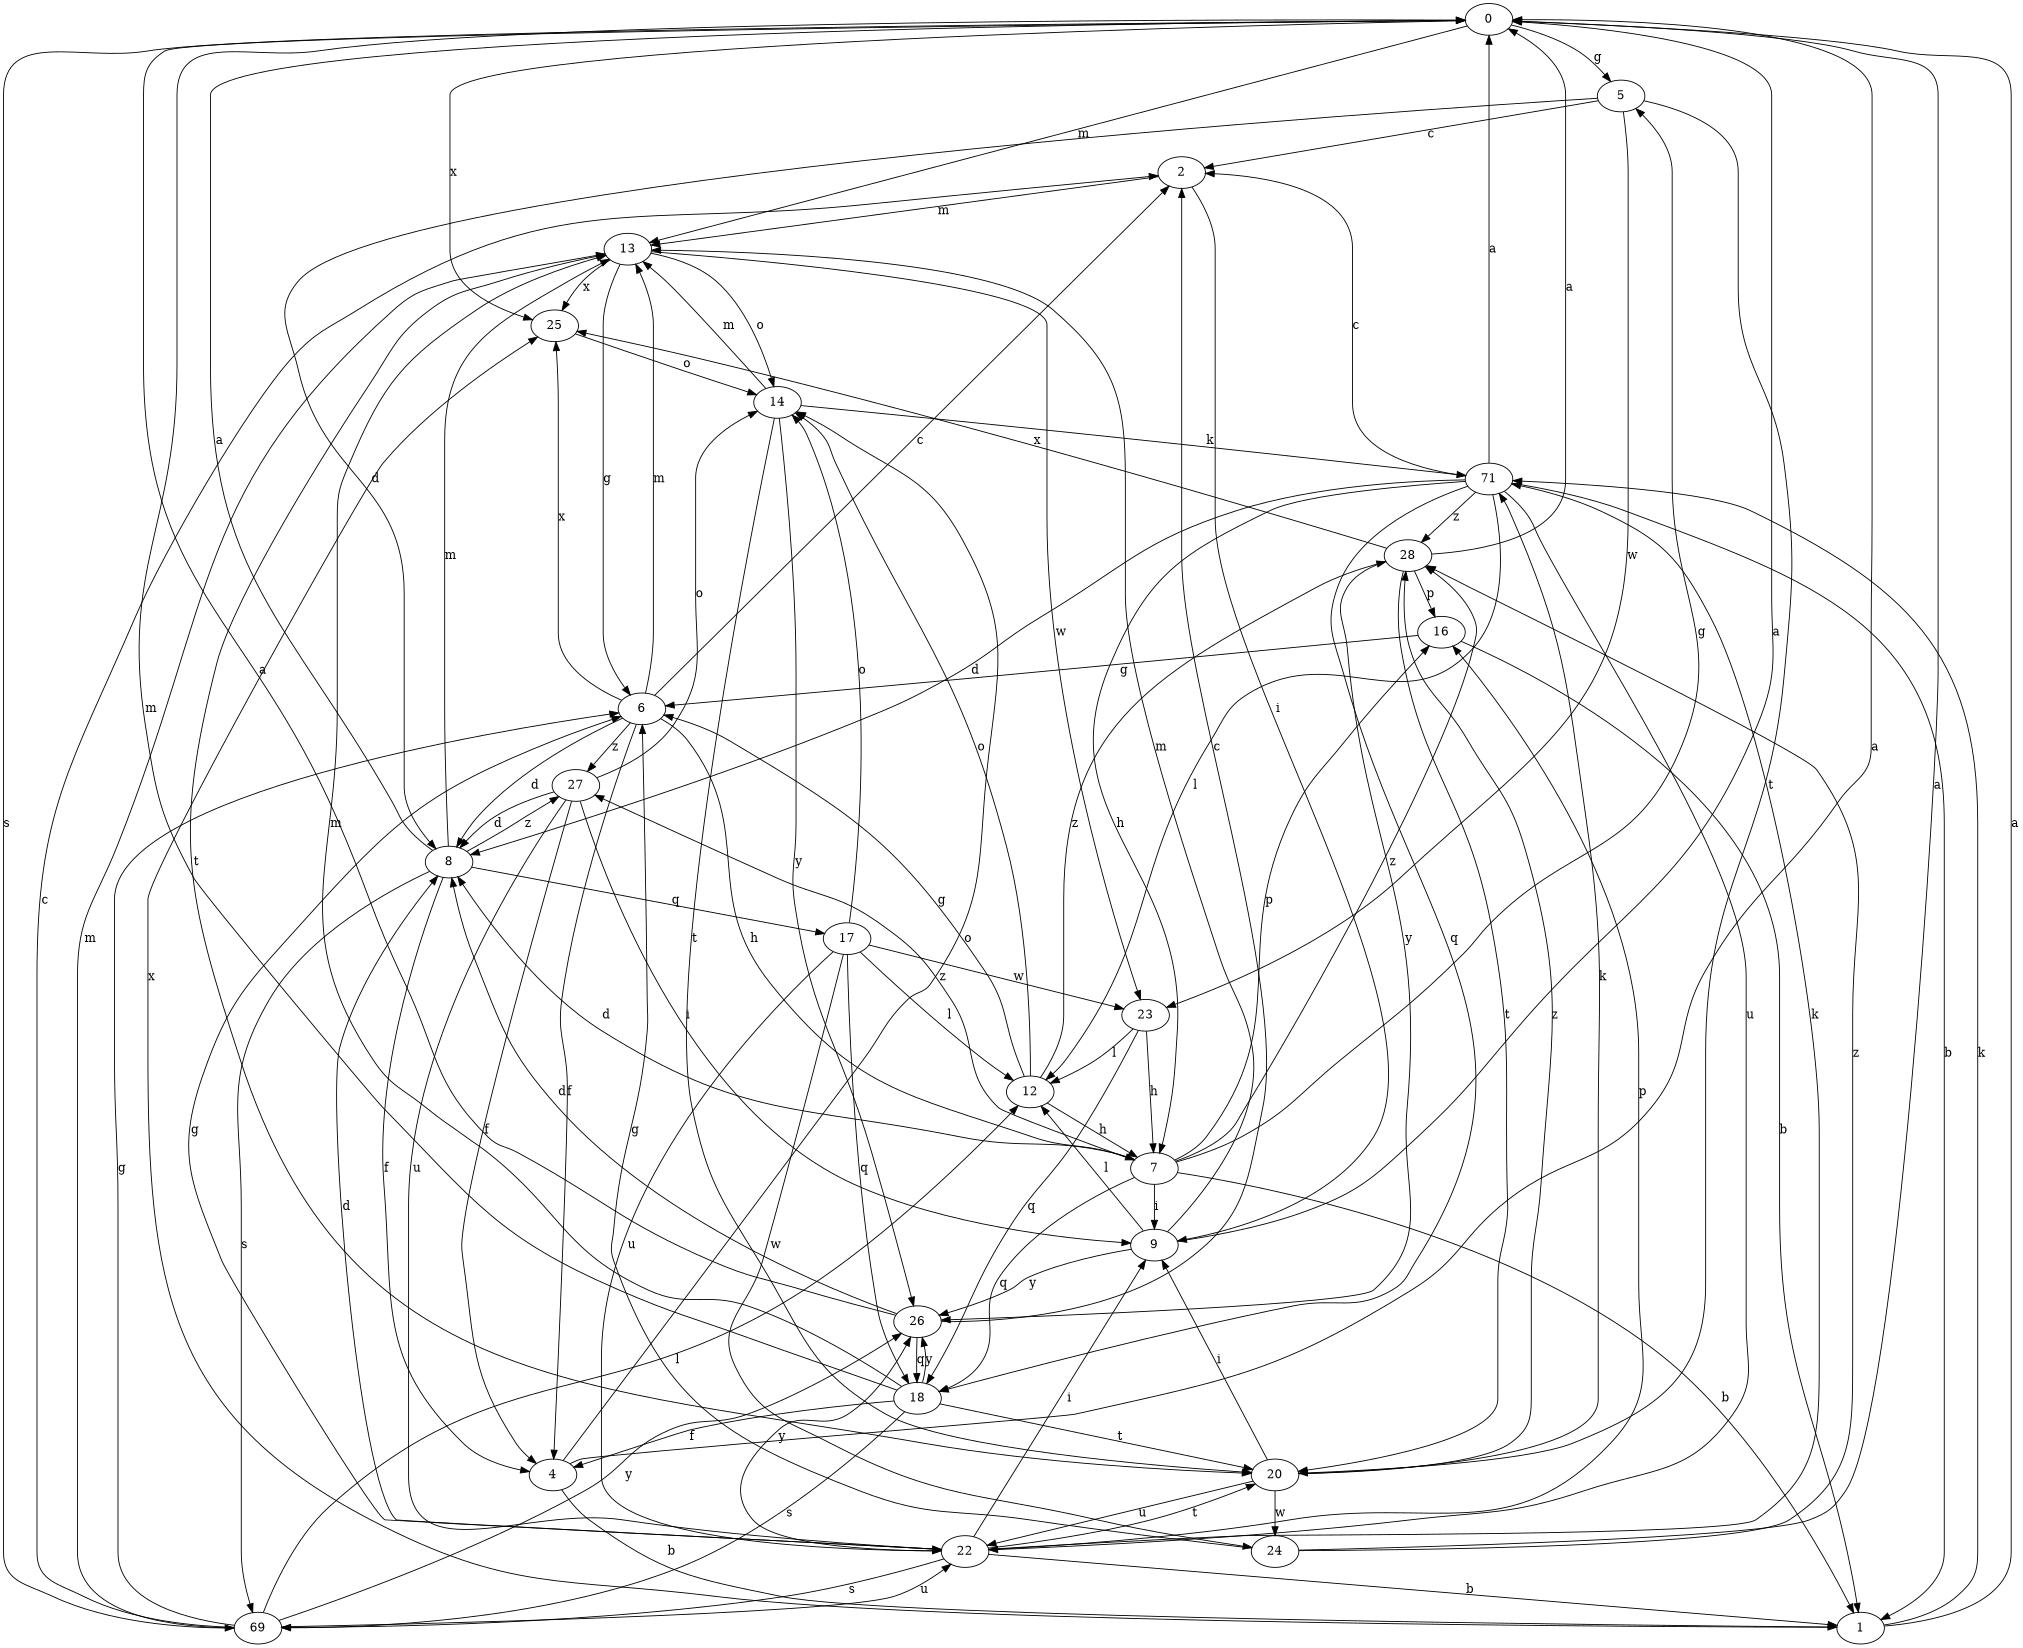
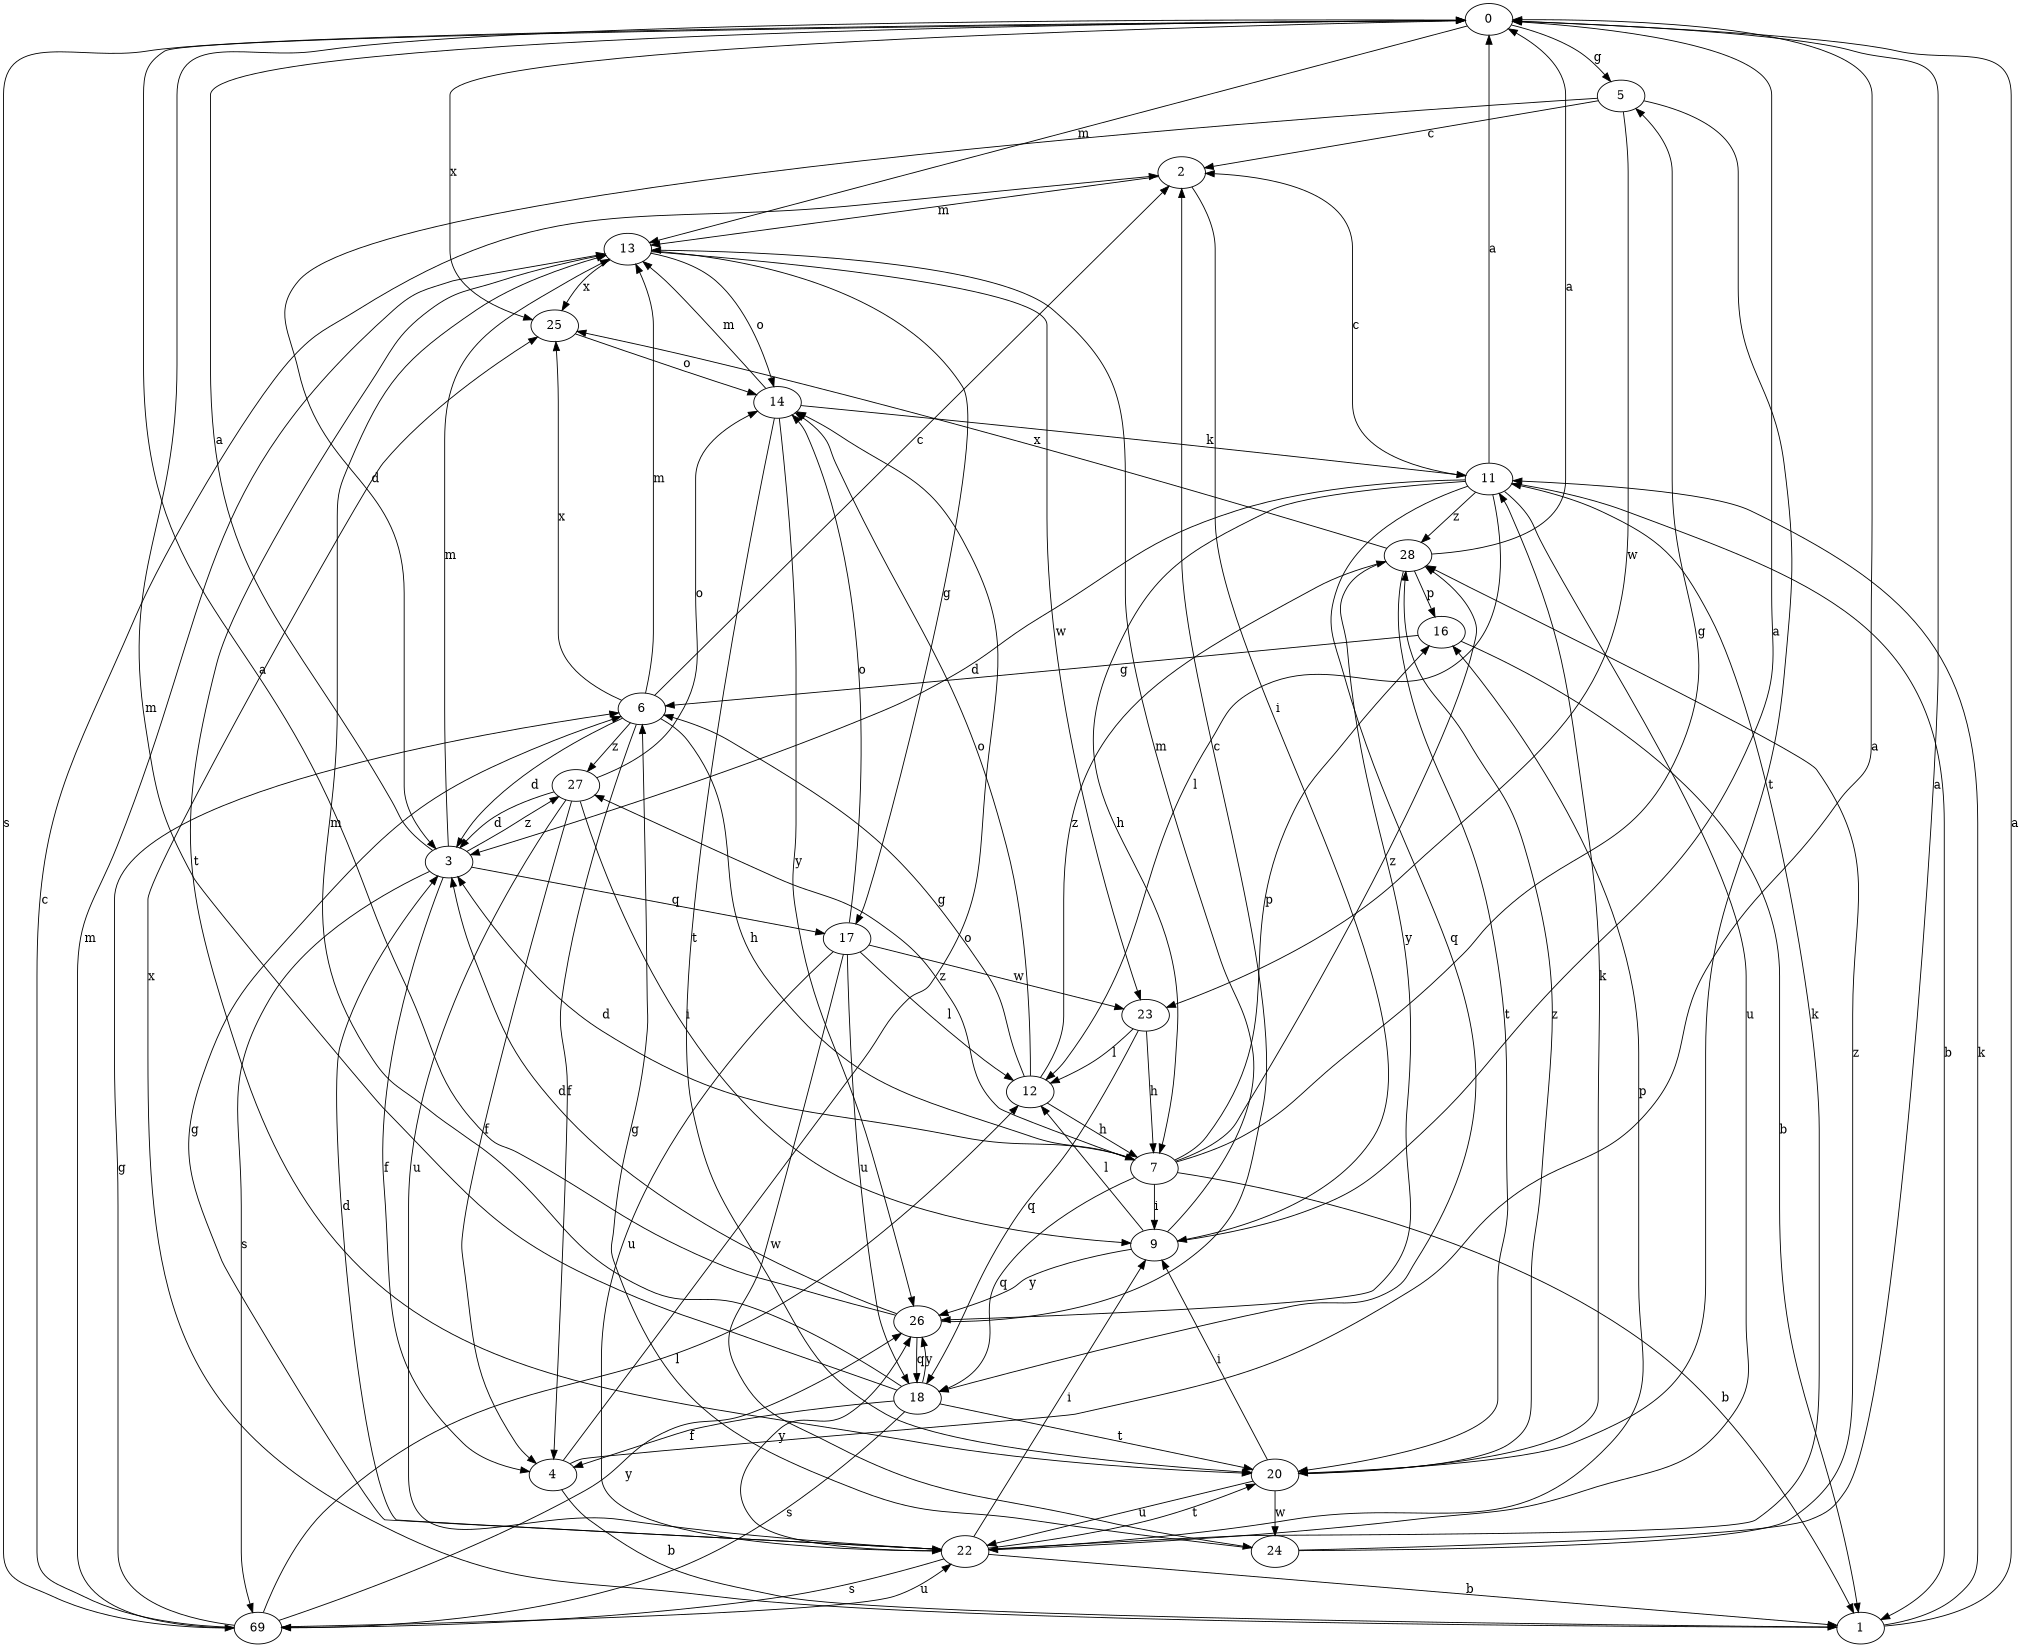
edge "13" -> "6": now "13" -> "17"
node "71": label "71" -> "11"
node "8": label "8" -> "3"
edge "17" -> "18": label "q" -> "u"
